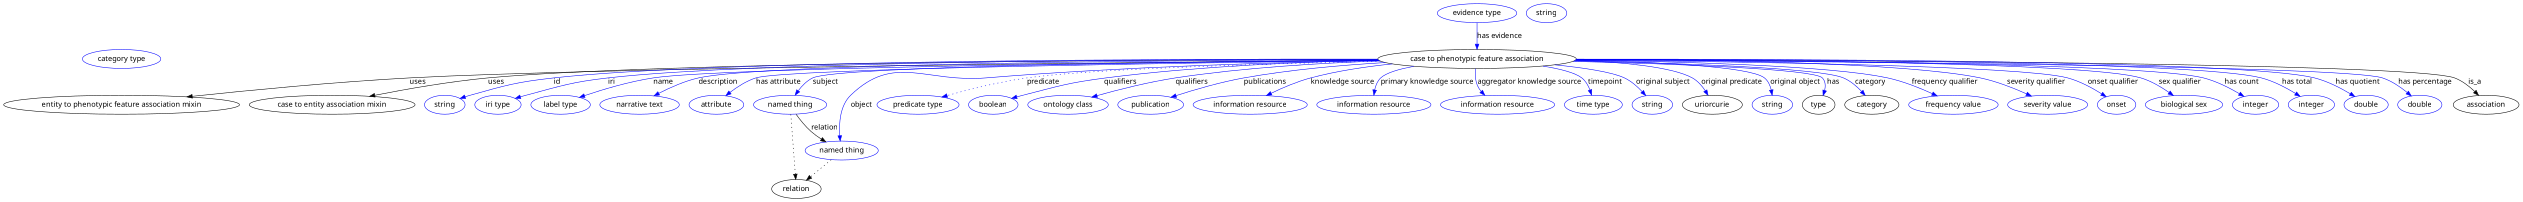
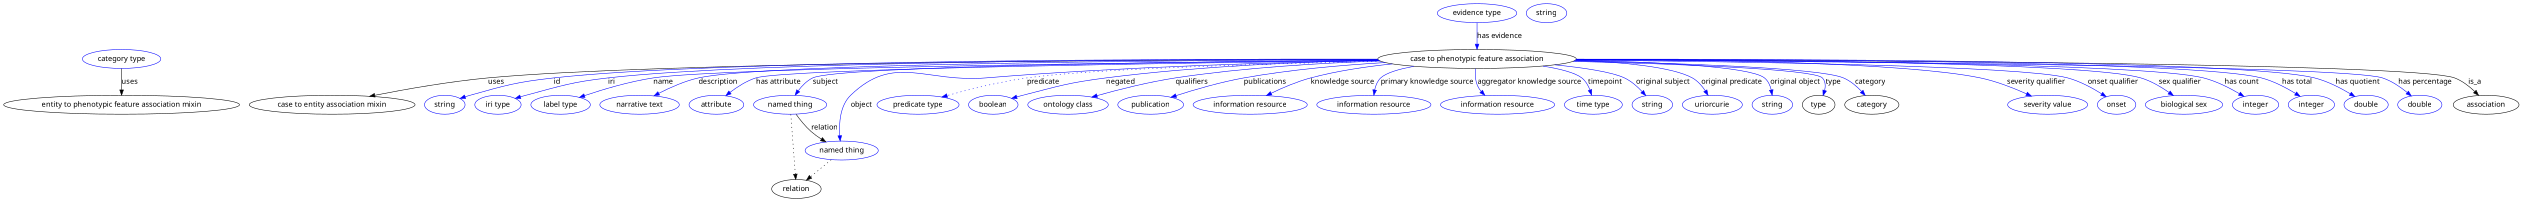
edge "case to phenotypic feature association" -> "entity to phenotypic feature association mixin": now "category type" -> "entity to phenotypic feature association mixin"
edge "case to phenotypic feature association" -> "boolean": label "qualifiers" -> "negated"
edge "case to phenotypic feature association" -> "type": label "has" -> "type"
node "uriorcurie": color black -> blue
node "frequency value": removed
